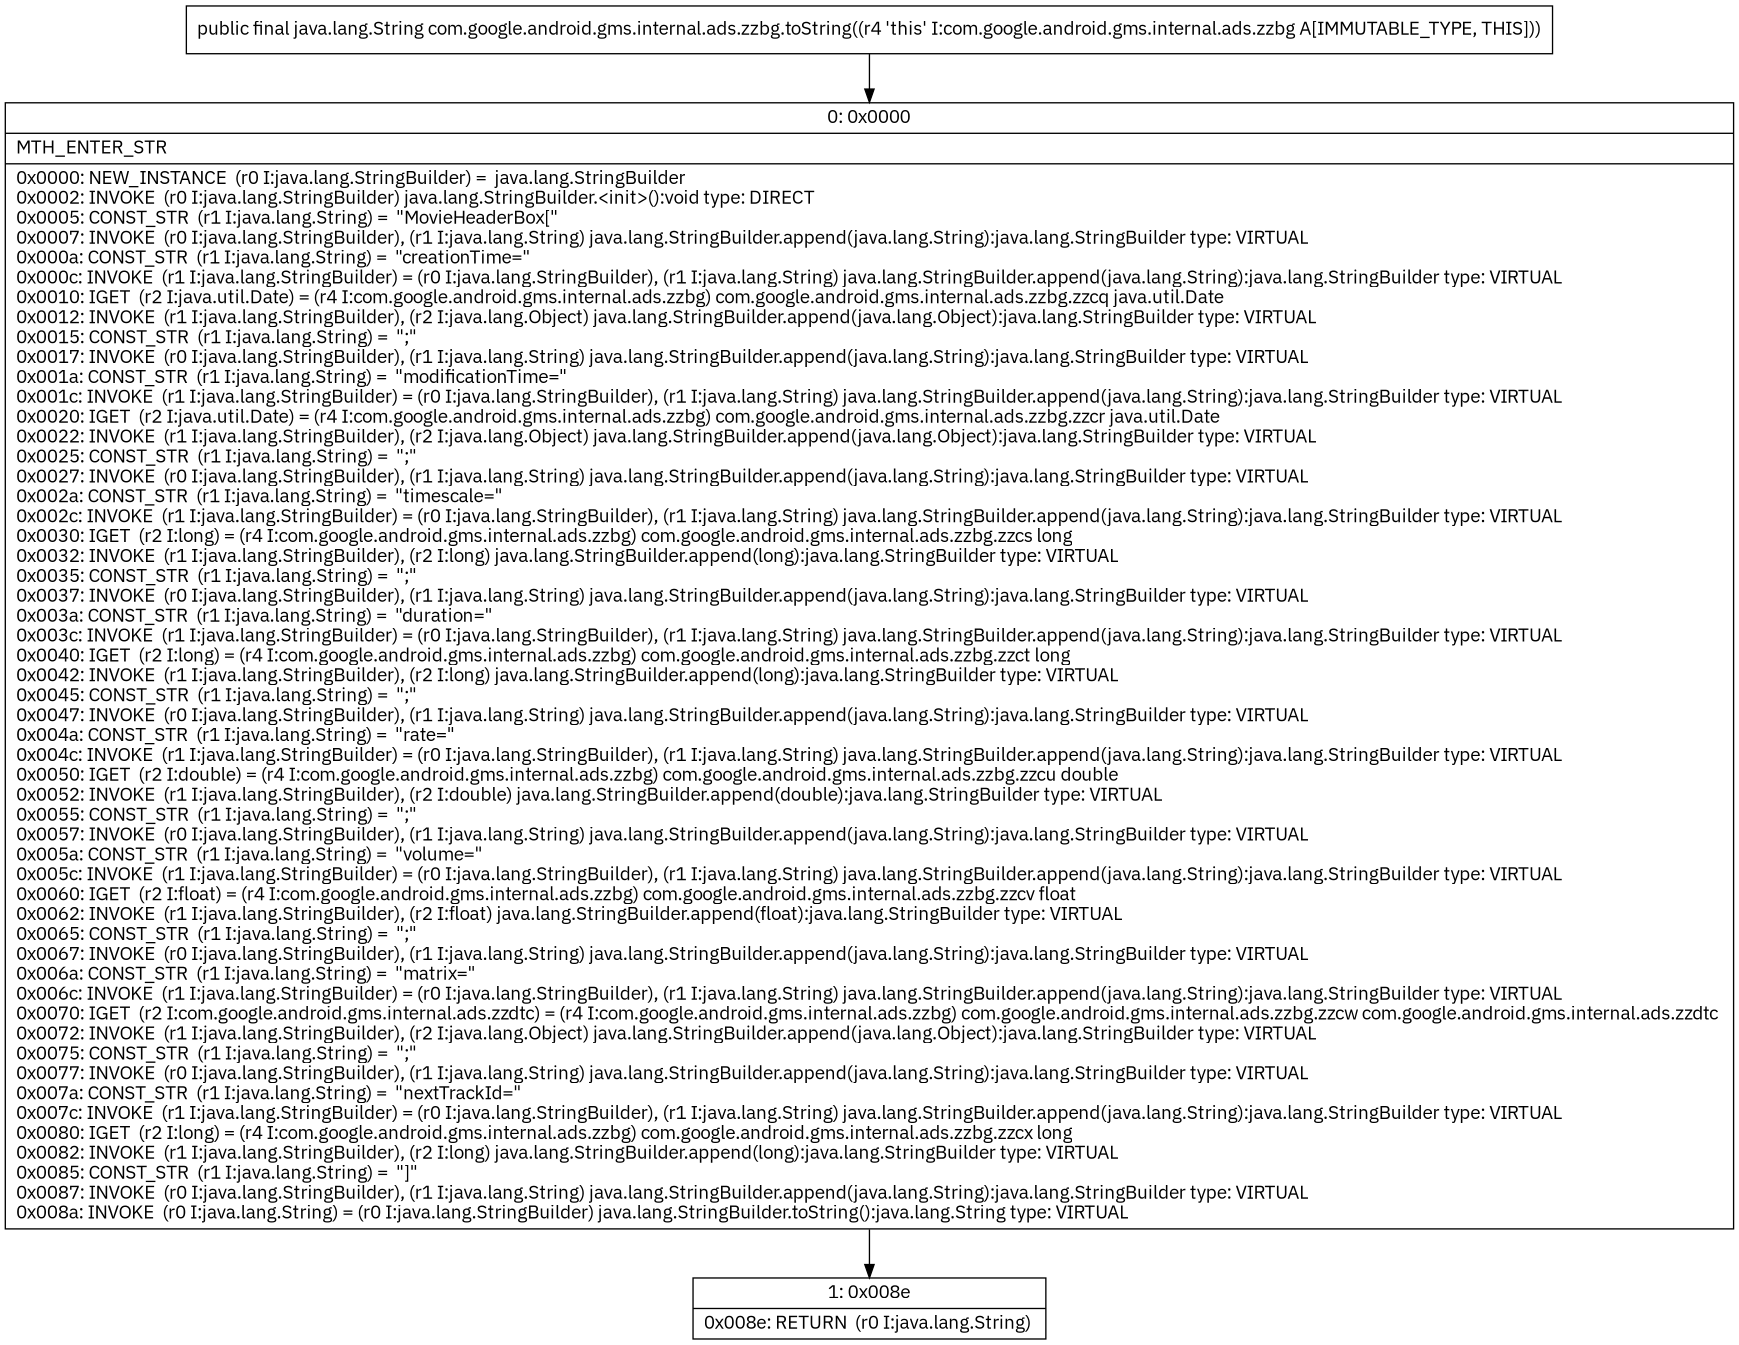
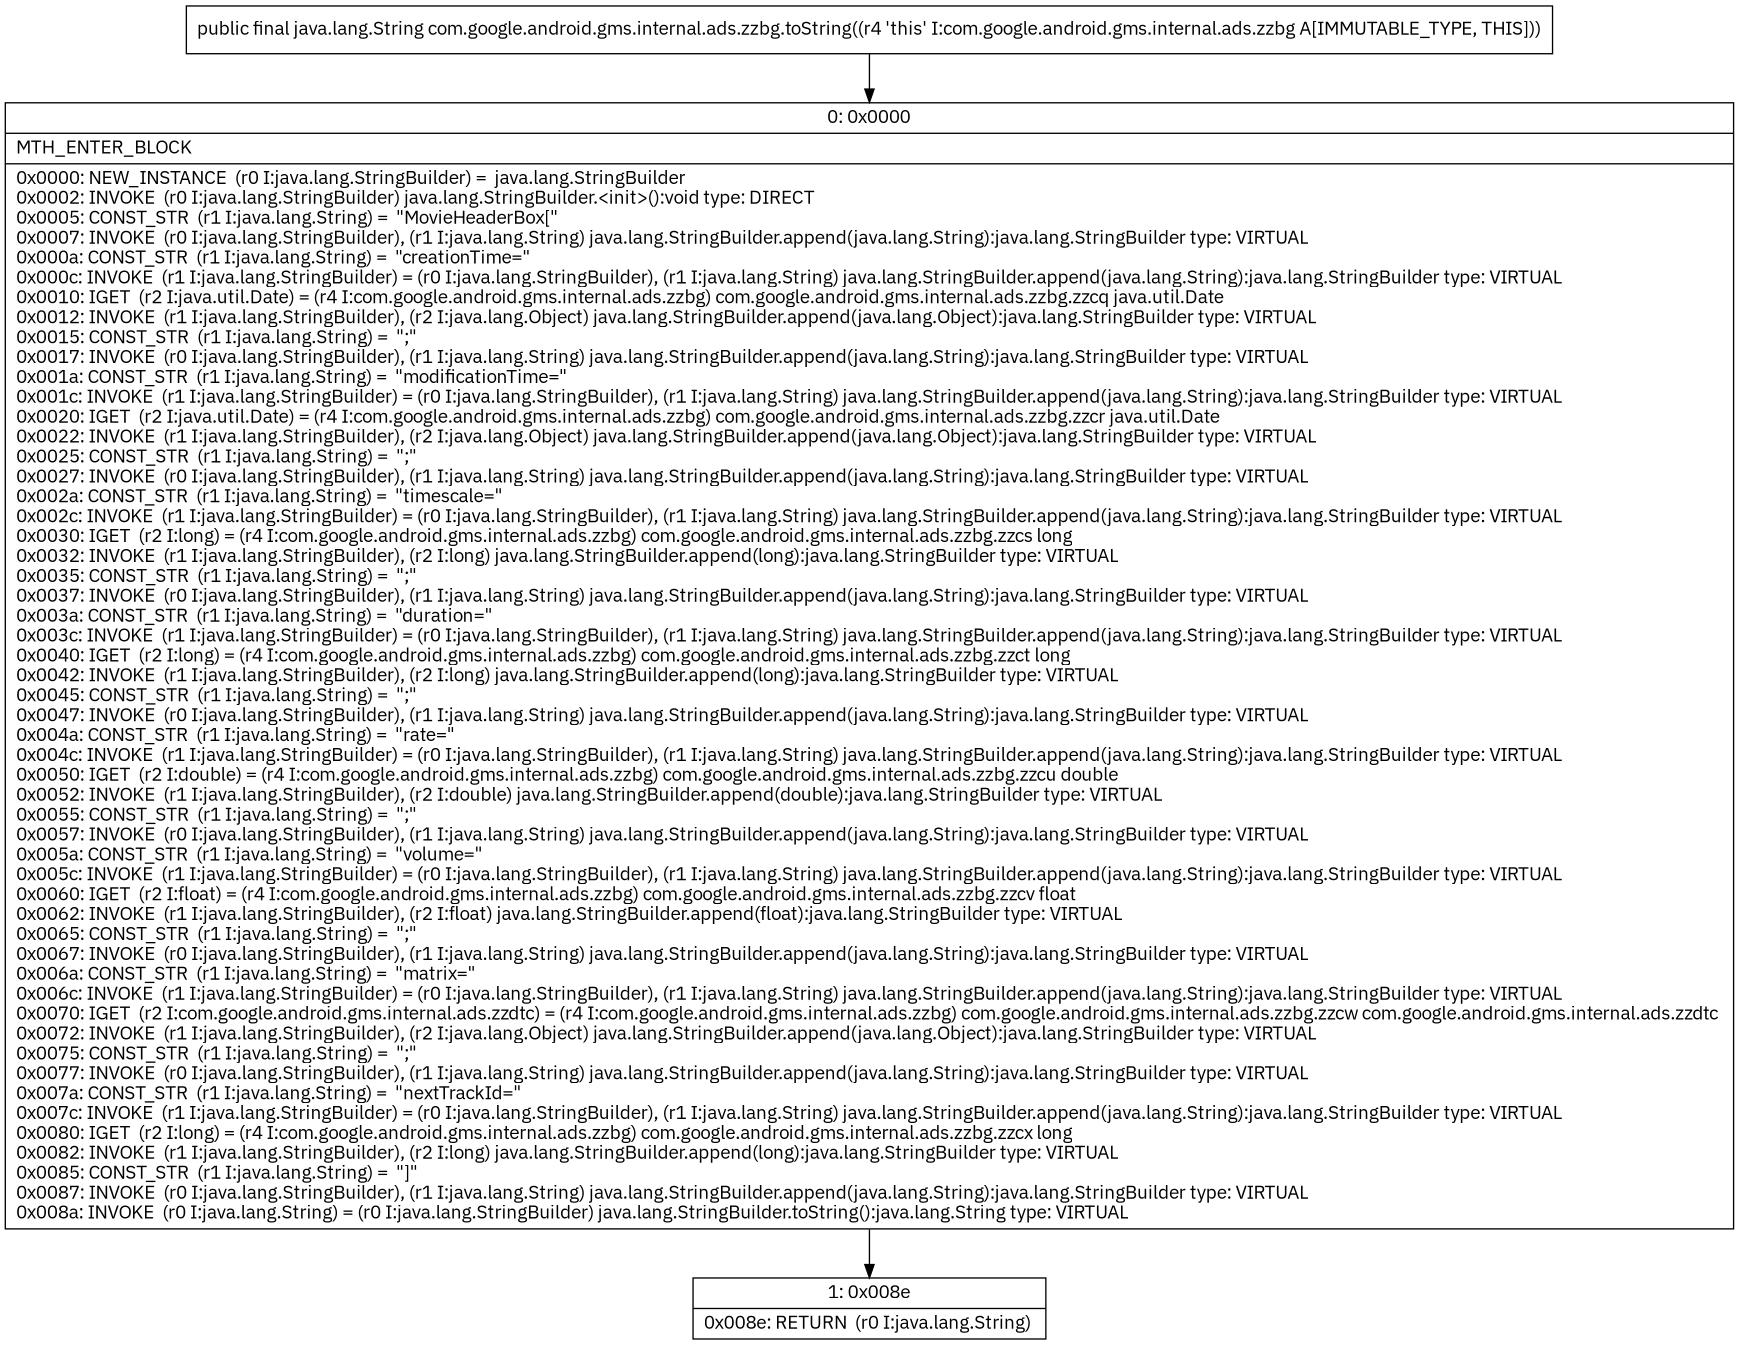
node "0: 0x0000": text "MTH_ENTER_STR" -> "MTH_ENTER_BLOCK"
